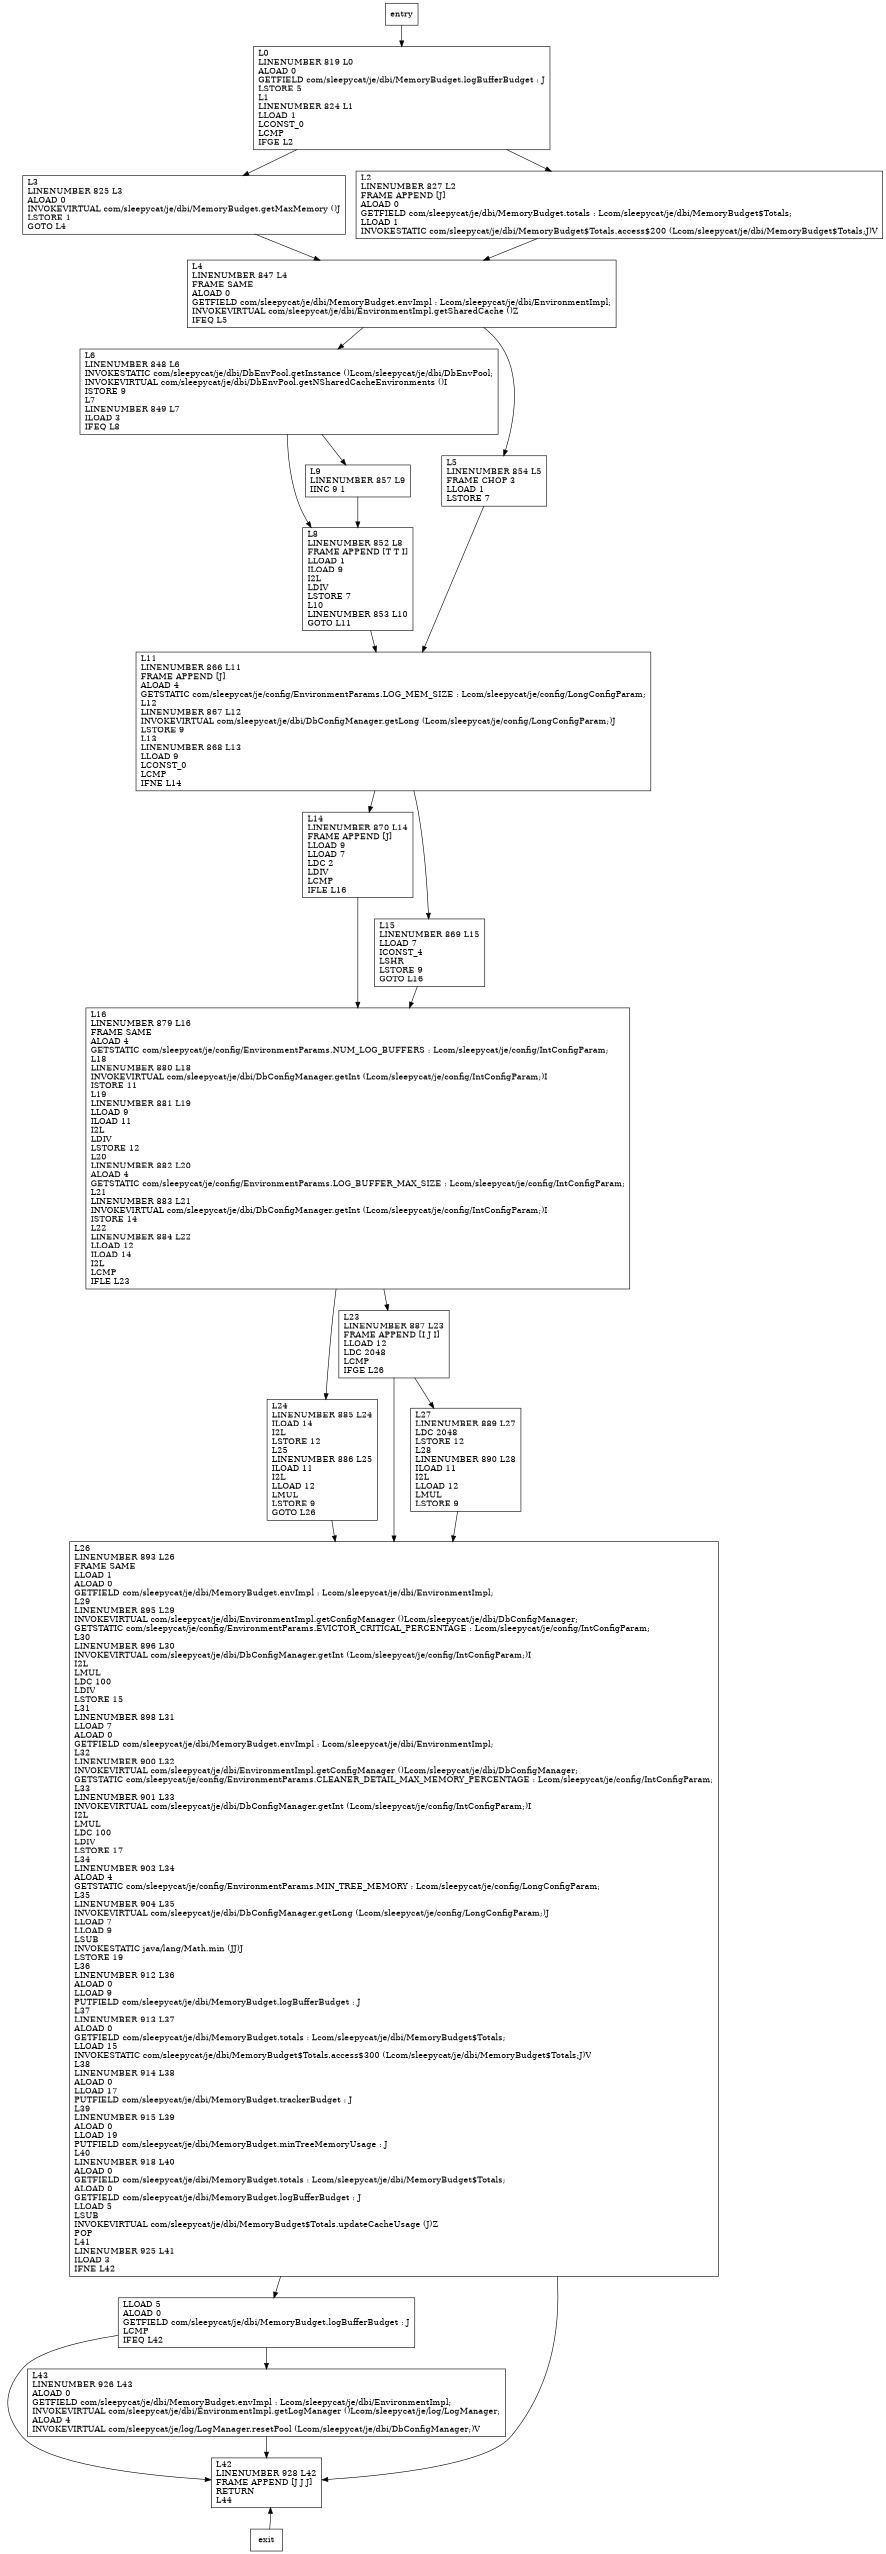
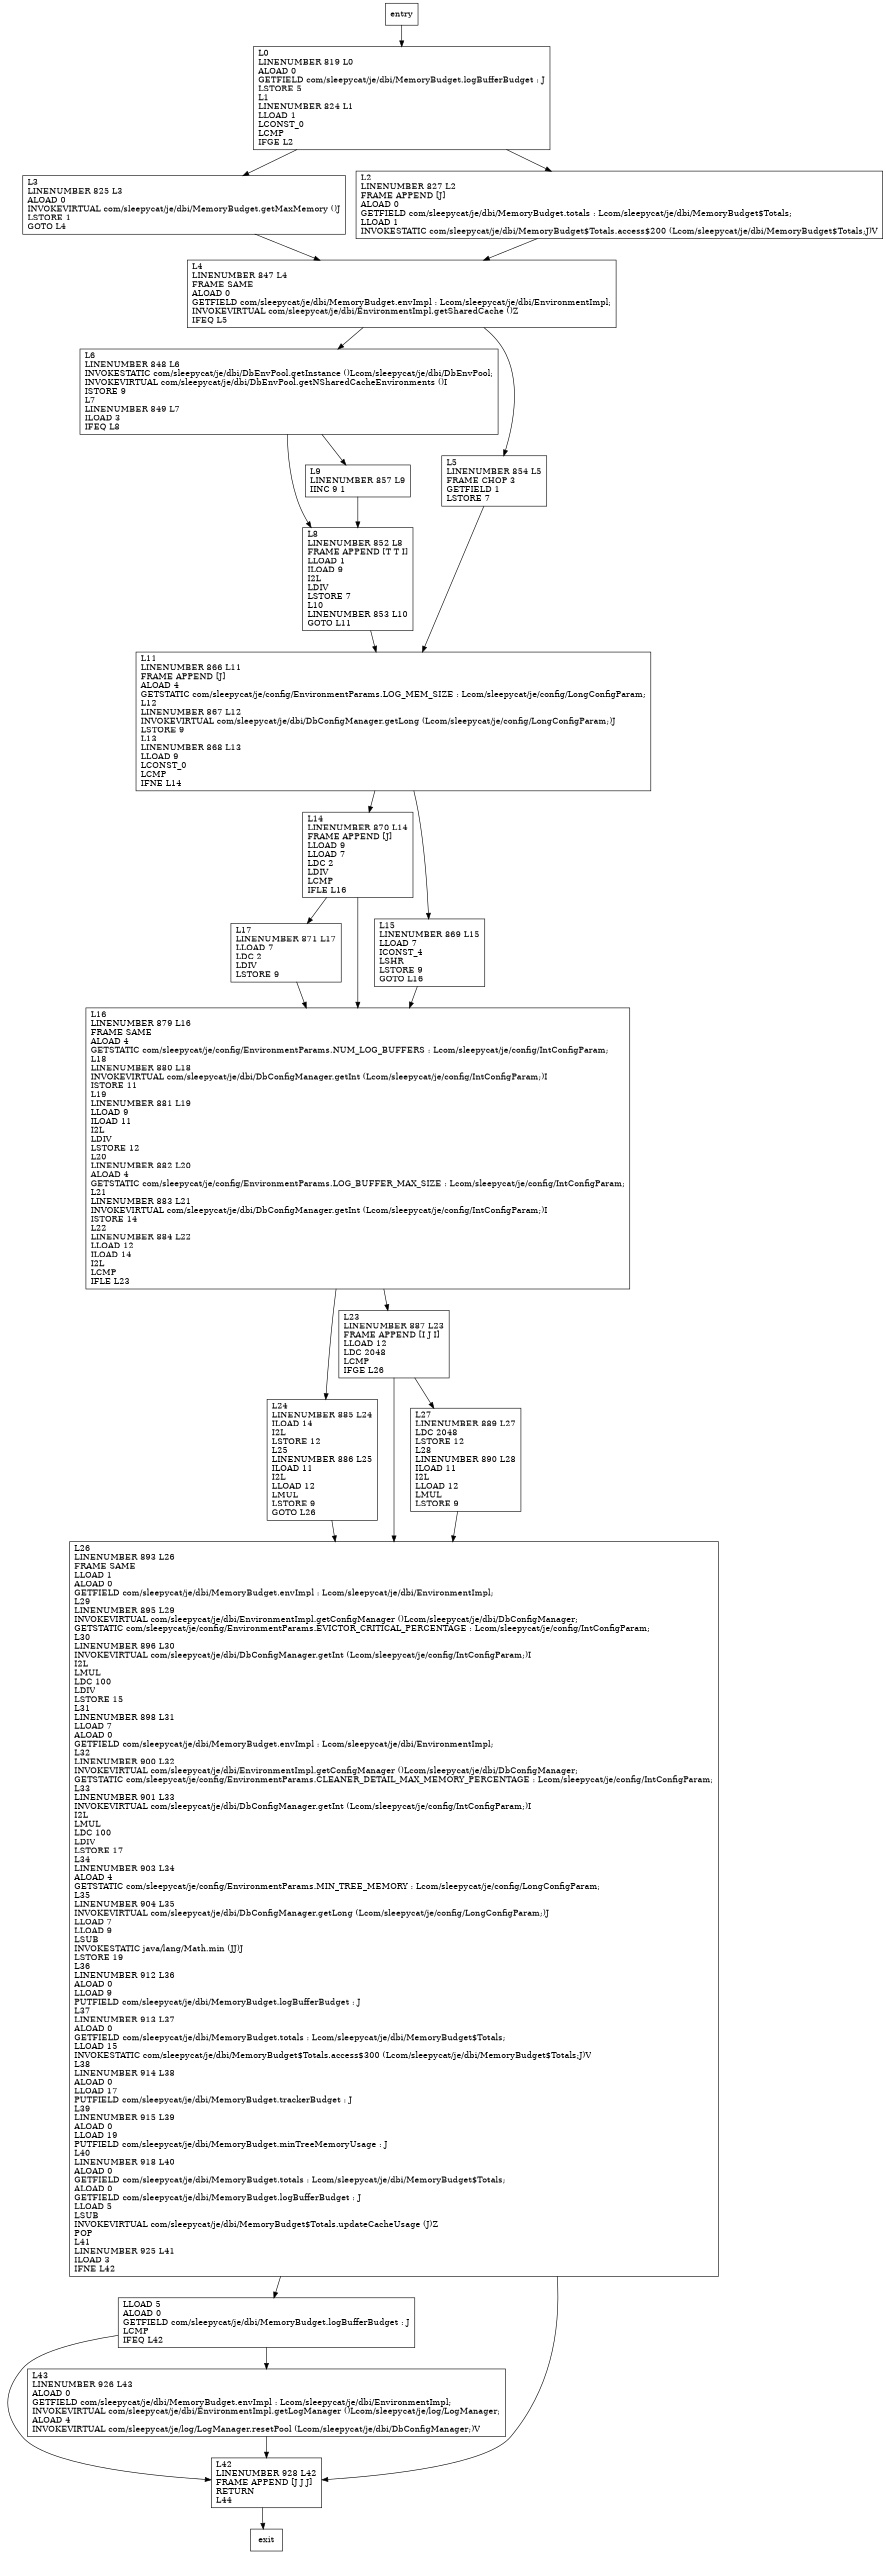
node "L5 LINENUMBER 854 L5 FRAME CHOP 3 LLOAD 1 LSTORE 7": label "L5 LINENUMBER 854 L5 FRAME CHOP 3 LLOAD 1 LSTORE 7" -> "L5 LINENUMBER 854 L5 FRAME CHOP 3 GETFIELD 1 LSTORE 7"
node "L17 LINENUMBER 871 L17 LLOAD 7 LDC 2 LDIV LSTORE 9": added
edge "exit" -> "L42 LINENUMBER 928 L42 FRAME APPEND [J J J] RETURN L44": reversed
